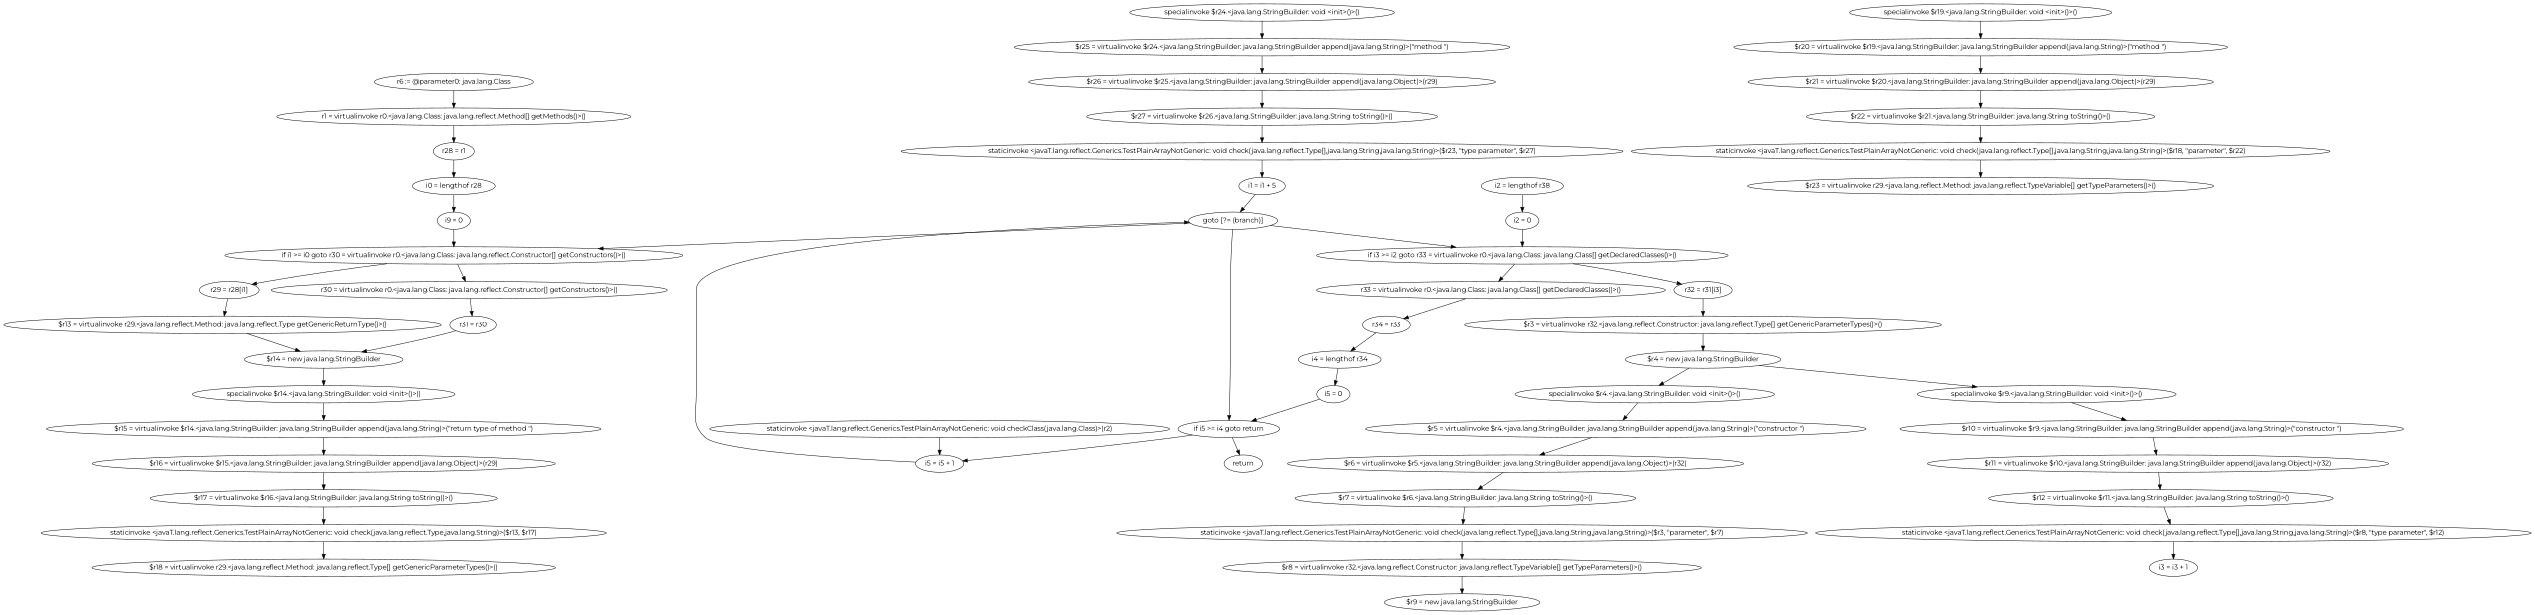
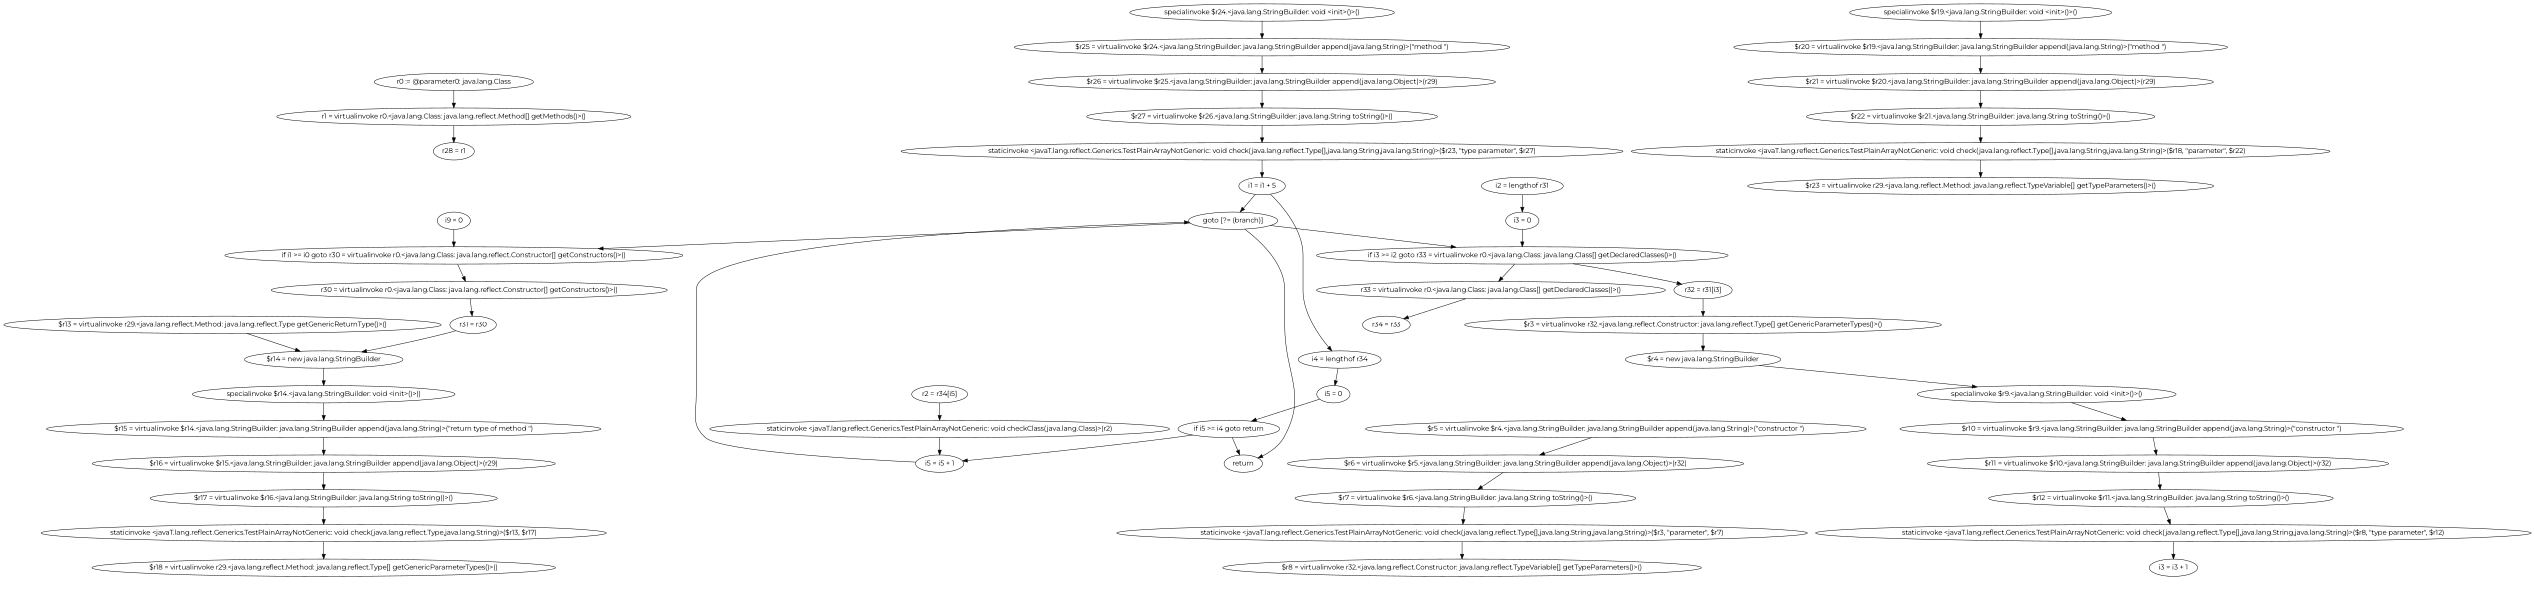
node "r6 := @parameter0: java.lang.Class": label "r6 := @parameter0: java.lang.Class" -> "r0 := @parameter0: java.lang.Class"
node "i0 = lengthof r28": removed
node "i2 = lengthof r38": label "i2 = lengthof r38" -> "i2 = lengthof r31"
node "i2 = 0": label "i2 = 0" -> "i3 = 0"
node "r29 = r28[i1]": removed
edge "goto [?= (branch)]" -> "if i5 >= i4 goto return": now "goto [?= (branch)]" -> "return"
edge "r34 = r33" -> "i4 = lengthof r34": now "i1 = i1 + 5" -> "i4 = lengthof r34"
node "r2 = r34[i5]": added
node "specialinvoke $r4.<java.lang.StringBuilder: void <init>()>()": removed
node "$r9 = new java.lang.StringBuilder": removed
